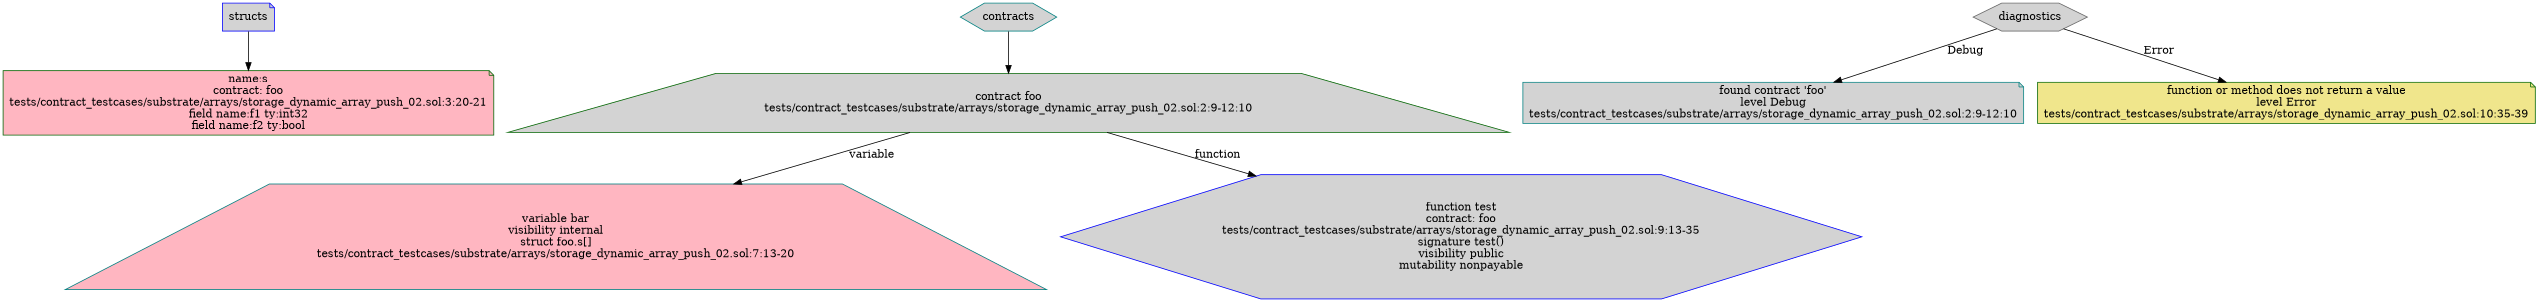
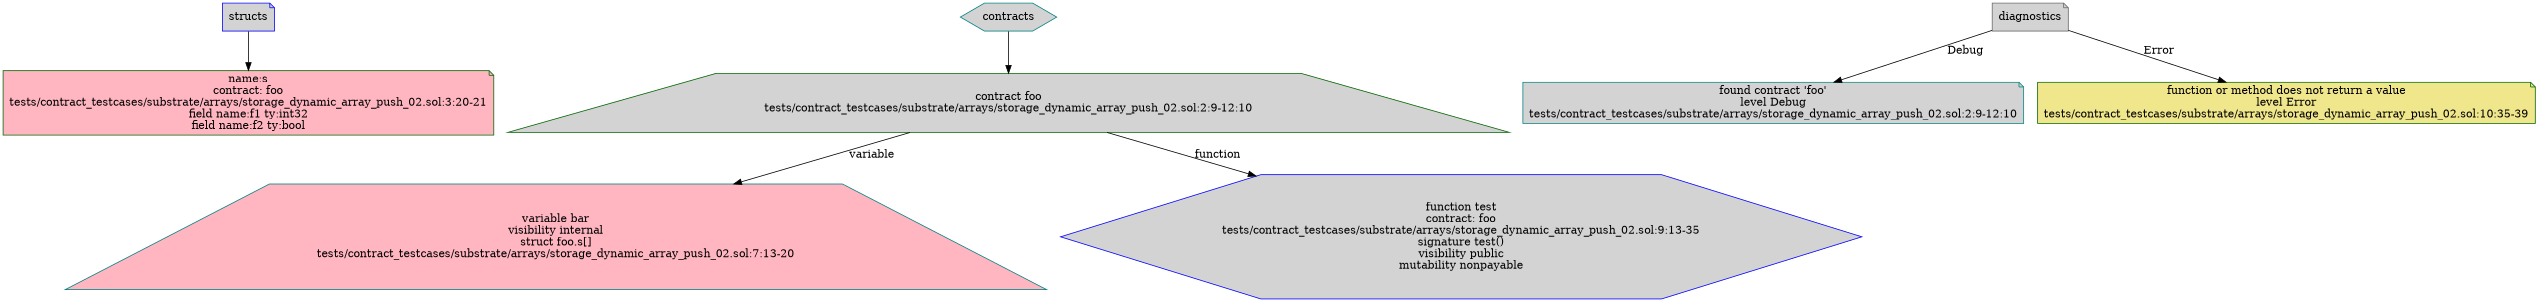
node "diagnostics": shape hexagon -> note
